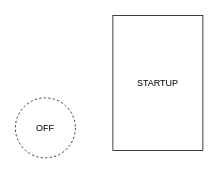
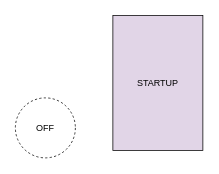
node "STARTUP": fillcolor #ffffff -> #e1d5e7
